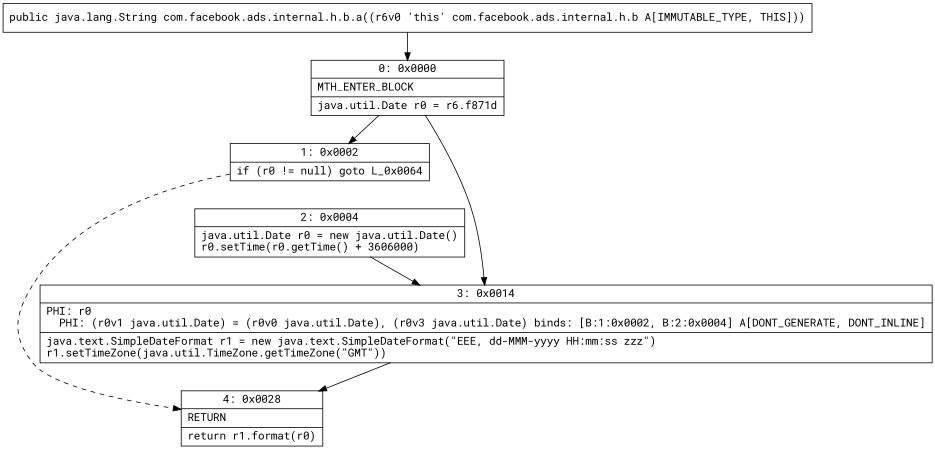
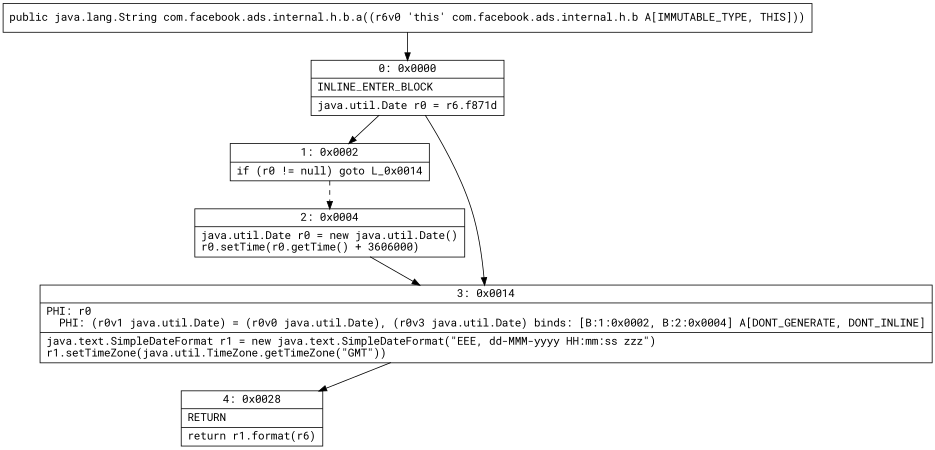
node "0: 0x0000": text "MTH_ENTER_BLOCK" -> "INLINE_ENTER_BLOCK"
node "1: 0x0002": text "if (r0 != null) goto L_0x0064" -> "if (r0 != null) goto L_0x0014"
edge "1: 0x0002" -> "4: 0x0028": now "1: 0x0002" -> "2: 0x0004"
node "4: 0x0028": text "return r1.format(r0)" -> "return r1.format(r6)"
